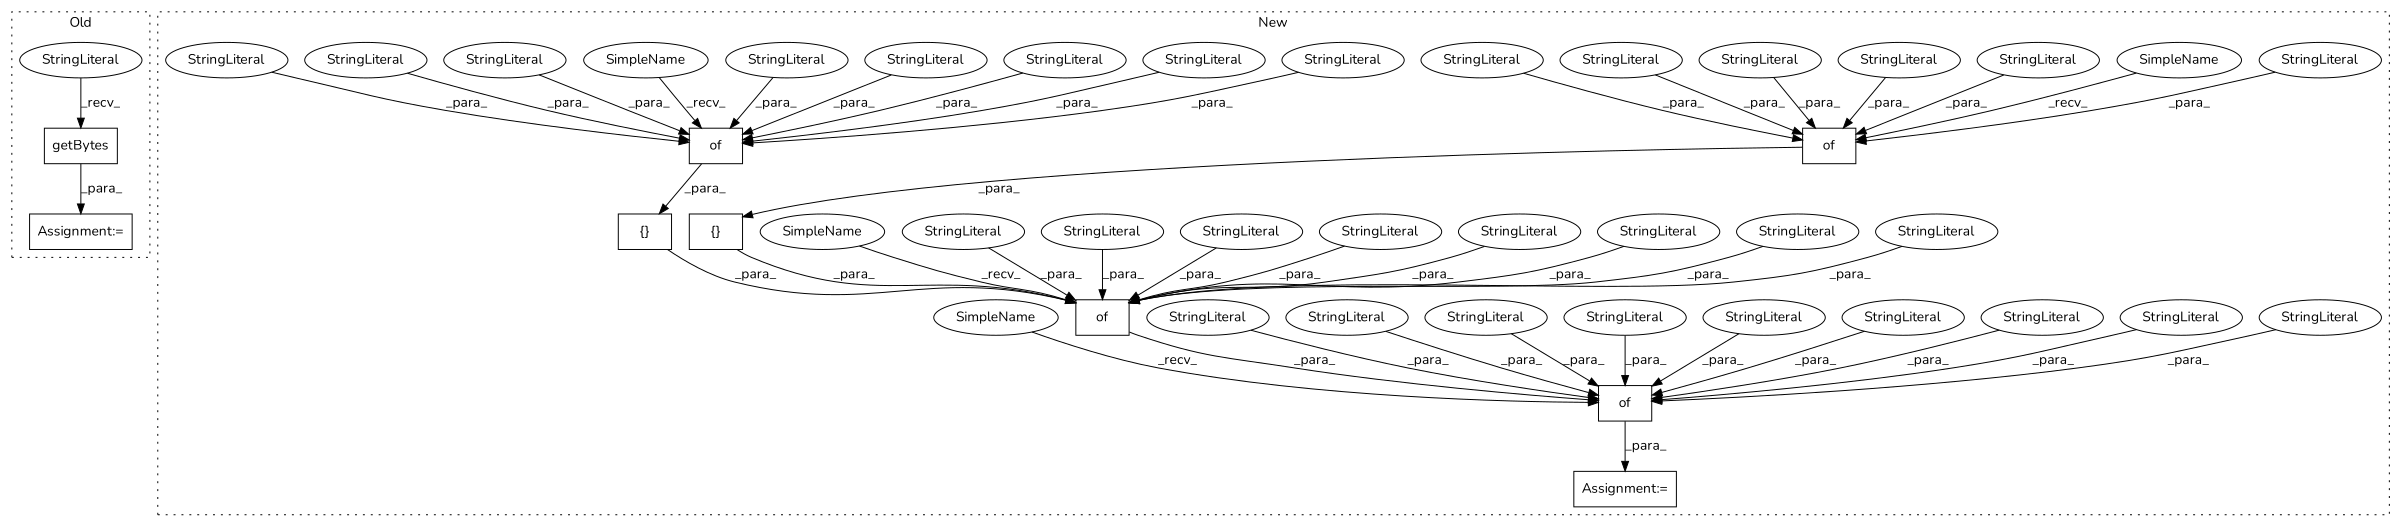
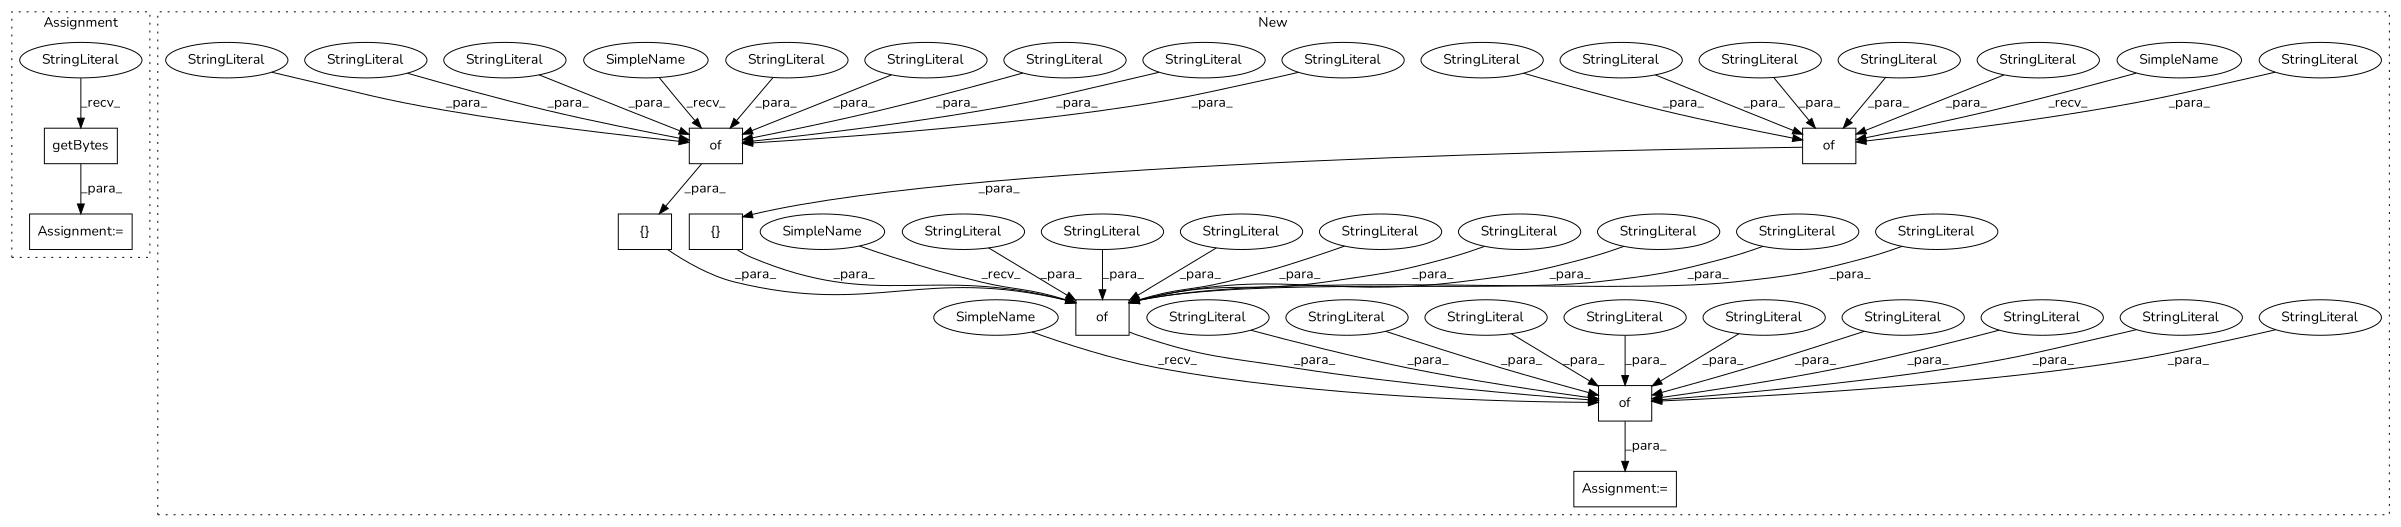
cluster "Old": label "Old" -> "Assignment"
